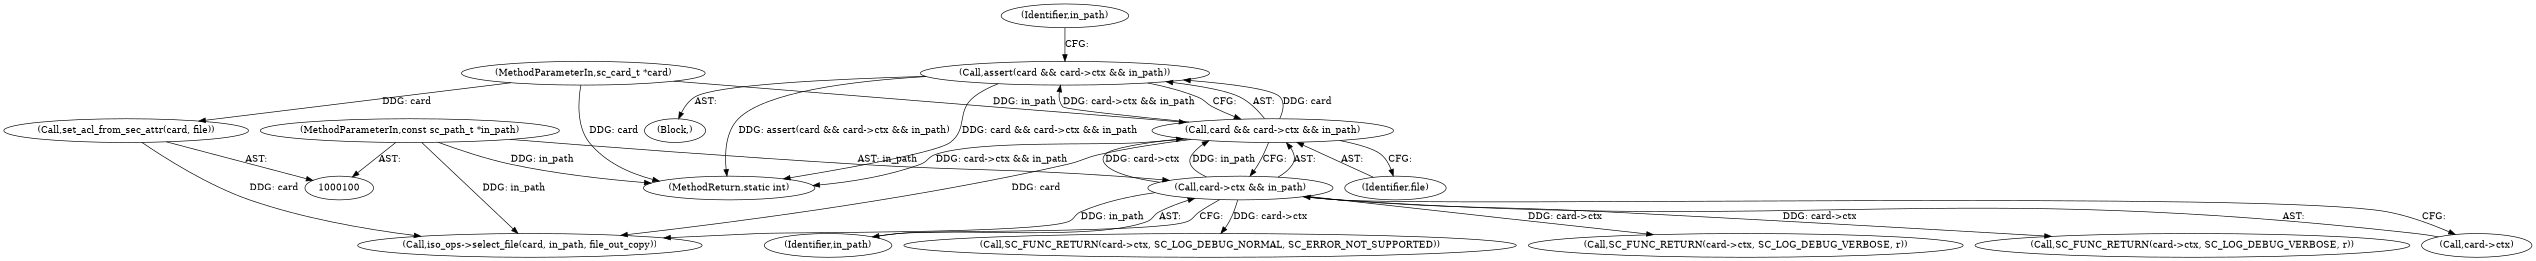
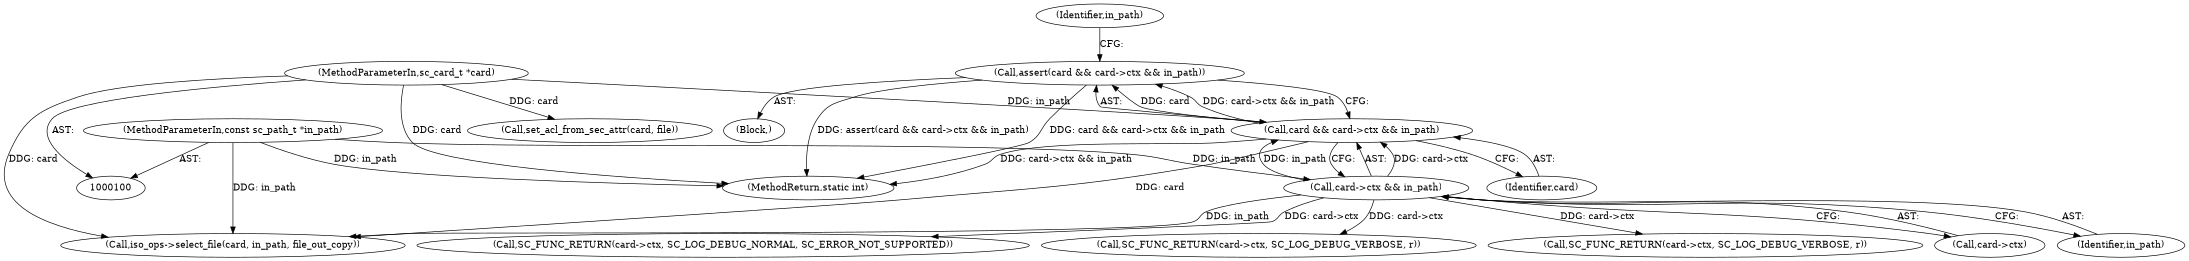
edge "(MethodParameterIn,const sc_path_t *in_path)" -> "(Call,card->ctx && in_path)": label "AST: in_path" -> "DDG: in_path"
edge "(Call,set_acl_from_sec_attr(card, file))" -> "1000100": now "(MethodParameterIn,sc_card_t *card)" -> "1000100"
node "(Identifier,file)": label "(Identifier,file)" -> "(Identifier,card)"
edge "(Call,set_acl_from_sec_attr(card, file))" -> "(Call,iso_ops->select_file(card, in_path, file_out_copy))": now "(MethodParameterIn,sc_card_t *card)" -> "(Call,iso_ops->select_file(card, in_path, file_out_copy))"
